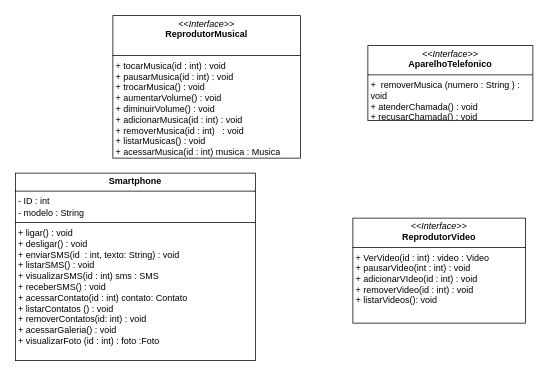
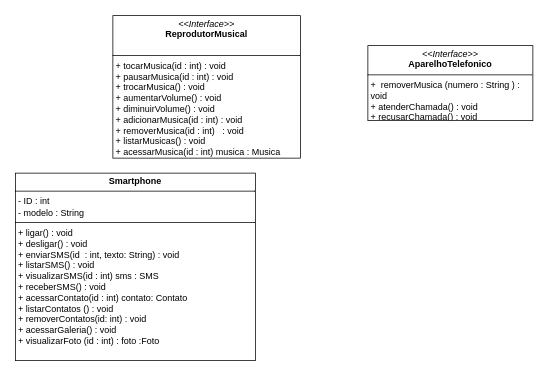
node "<<Interface>> ReprodutorVideo + VerVideo(id : int) : video : Video + pausarVideo(int : int) : void + adicionarVIdeo(id : int) : void + removerVideo(id : int) : void + listarVideos(): void": removed
